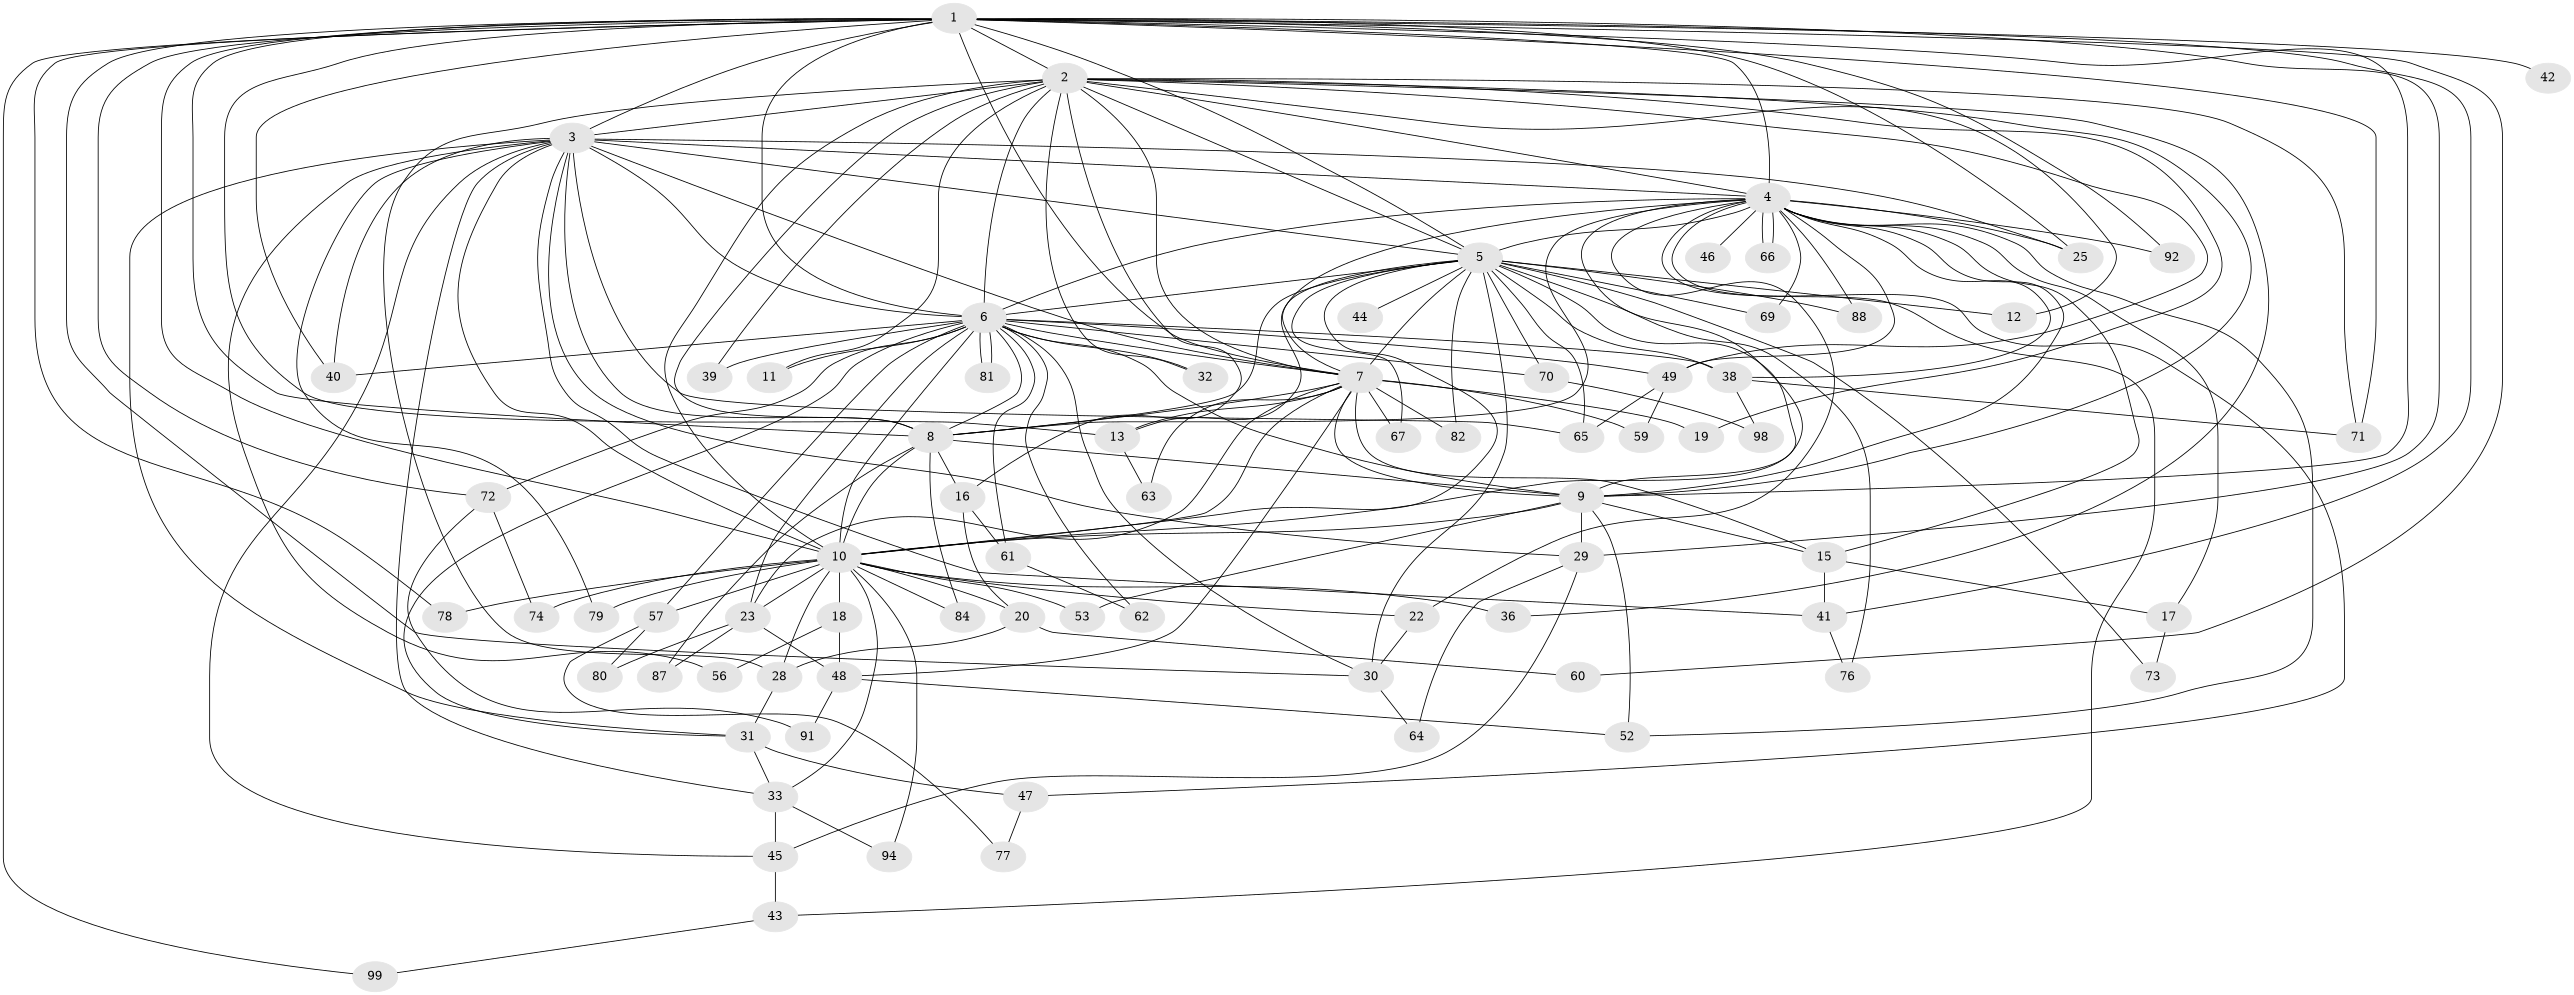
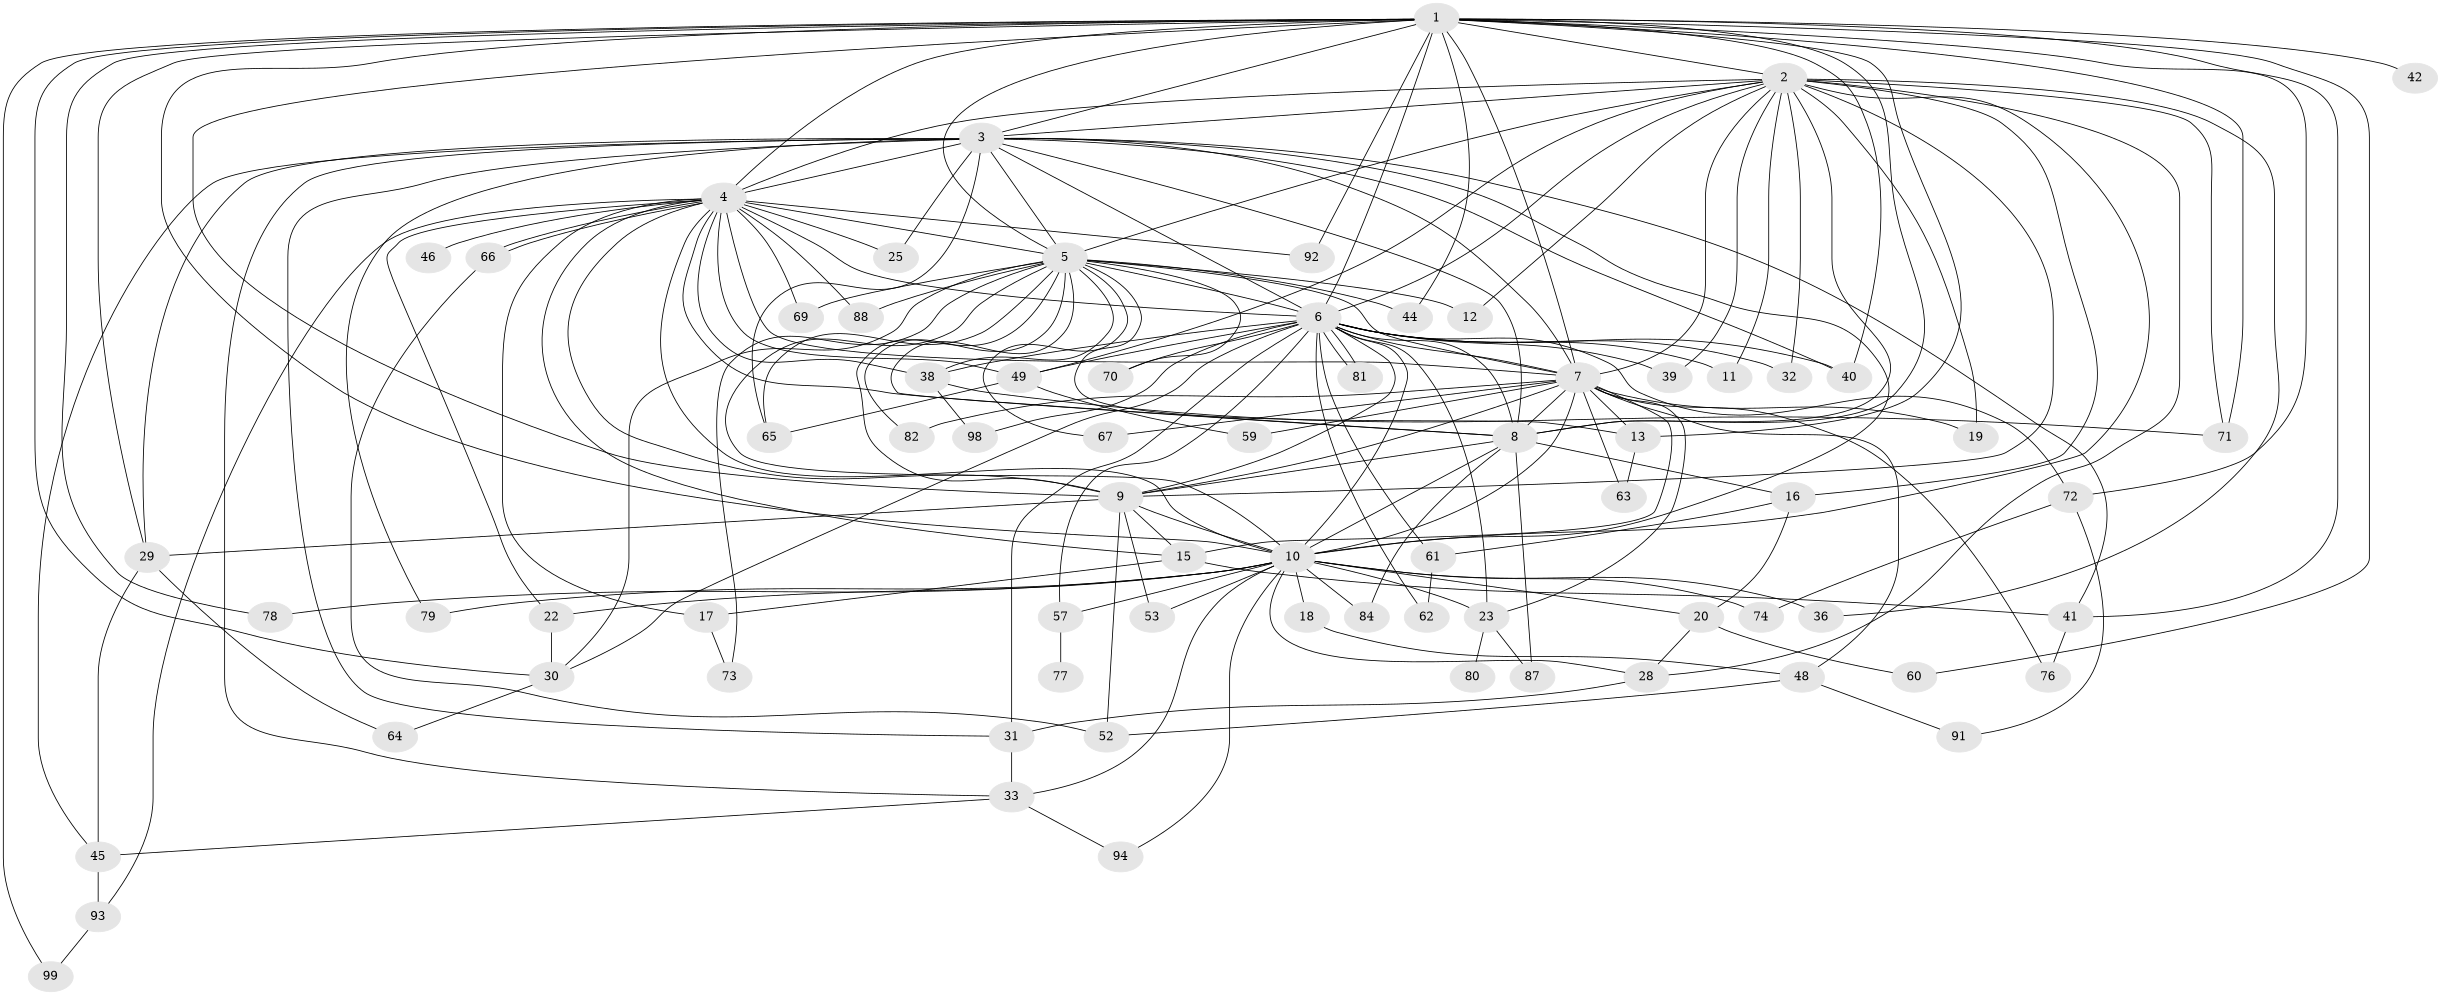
edge "1" -- "25": now "1" -- "44"
edge "5" -- "76": now "7" -- "76"
edge "70" -- "98": now "6" -- "98"
edge "4" -- "52": now "66" -- "52"
edge "57" -- "80": removed
edge "23" -- "48": removed
node "56": removed
node "47": removed
node "43": label "43" -> "93"
